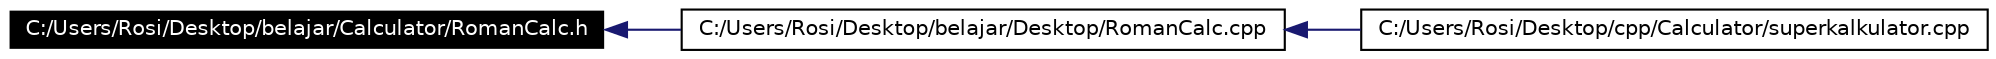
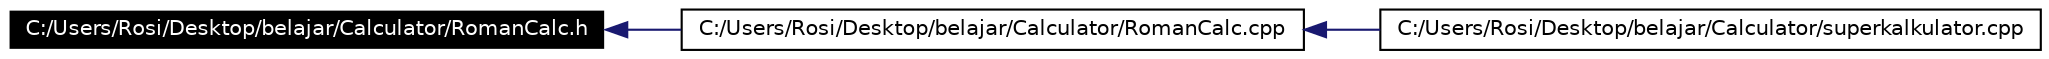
node "C:/Users/Rosi/Desktop/belajar/Desktop/RomanCalc.cpp": label "C:/Users/Rosi/Desktop/belajar/Desktop/RomanCalc.cpp" -> "C:/Users/Rosi/Desktop/belajar/Calculator/RomanCalc.cpp"
node "C:/Users/Rosi/Desktop/cpp/Calculator/superkalkulator.cpp": label "C:/Users/Rosi/Desktop/cpp/Calculator/superkalkulator.cpp" -> "C:/Users/Rosi/Desktop/belajar/Calculator/superkalkulator.cpp"
